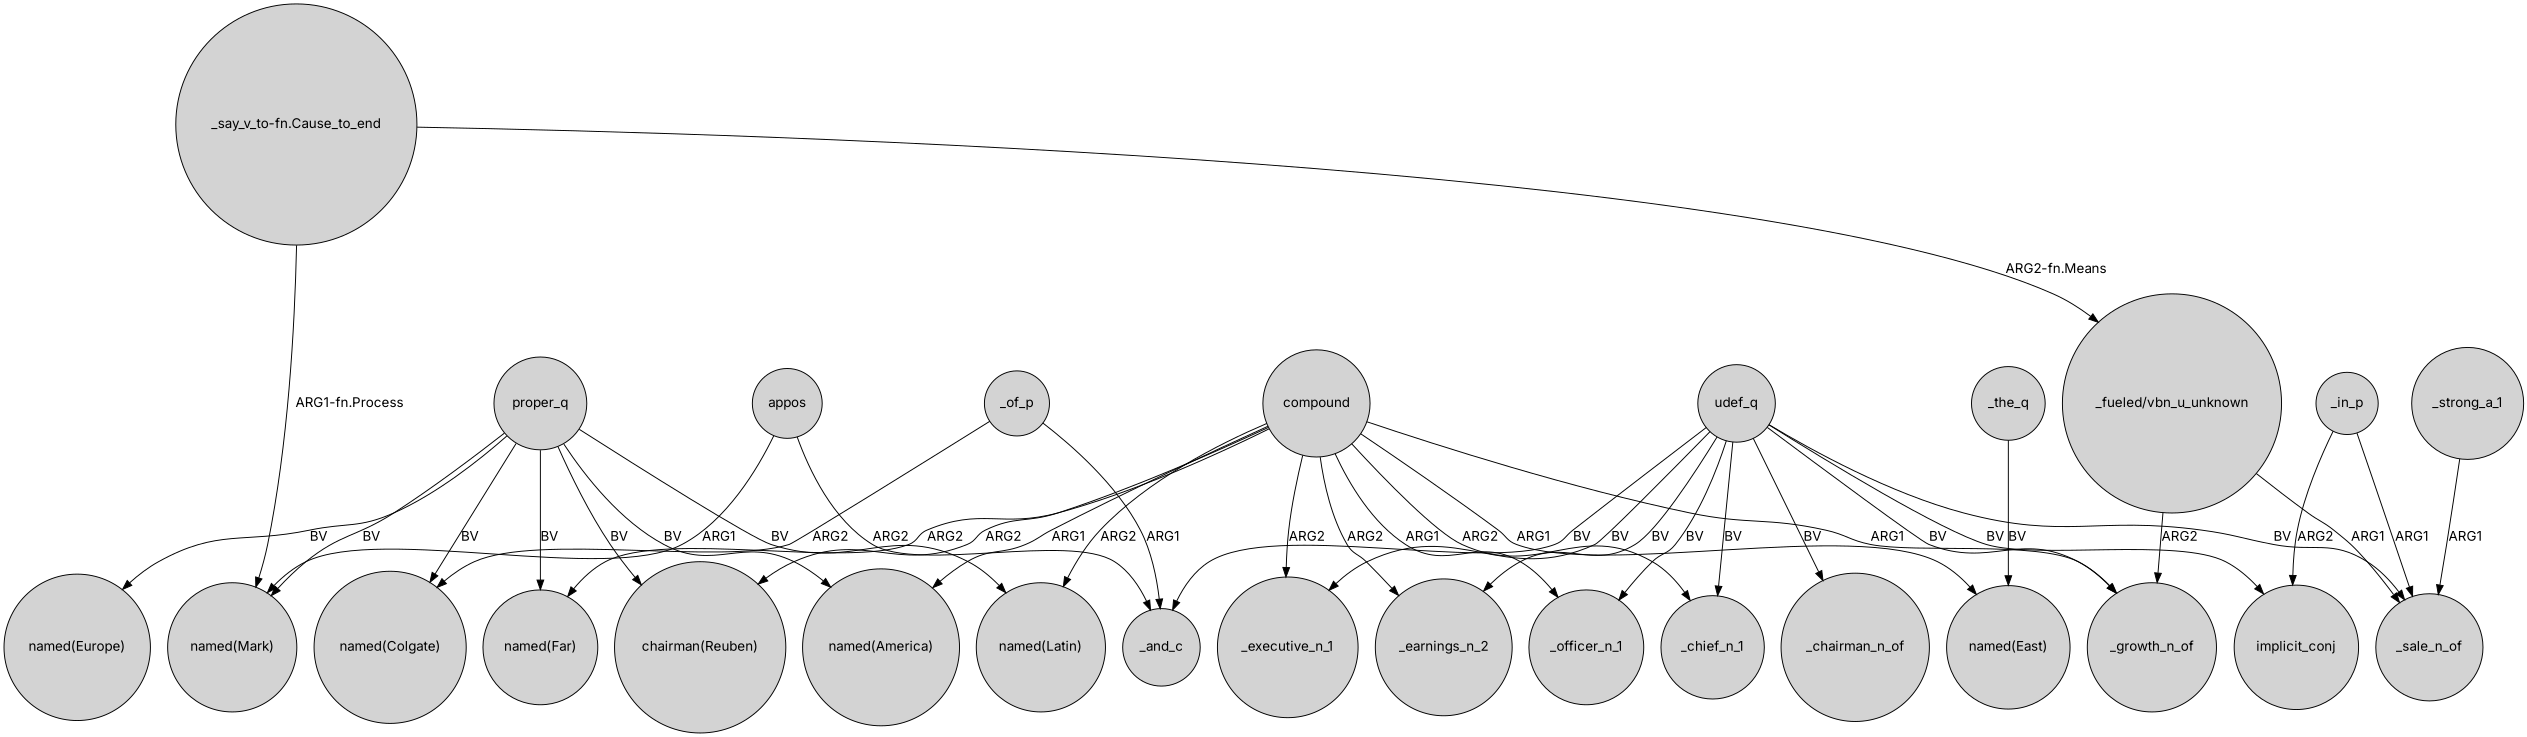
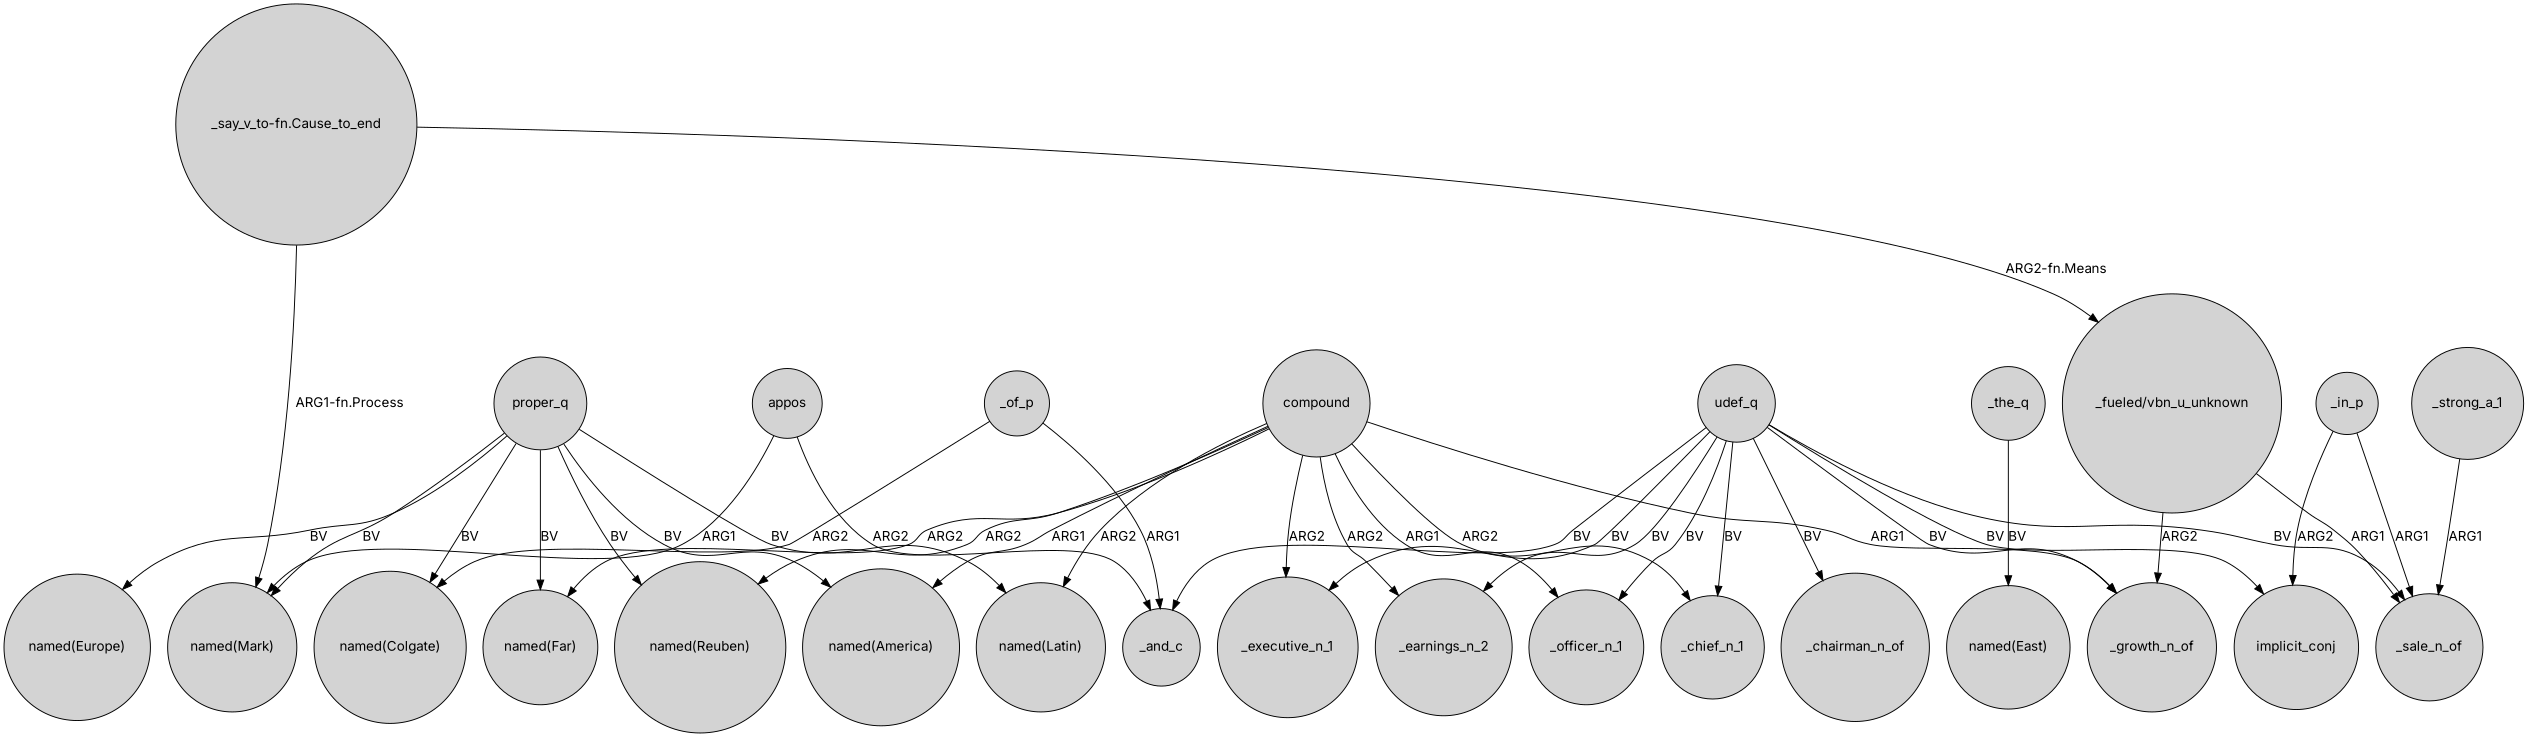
edge "compound" -> "named(East)": removed, label "ARG1"
node "chairman(Reuben)": label "chairman(Reuben)" -> "named(Reuben)"
